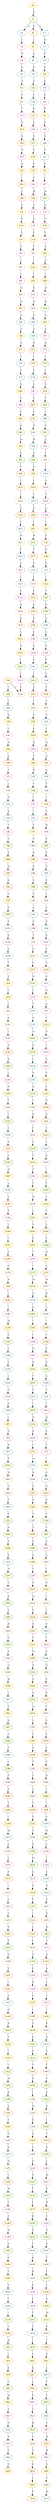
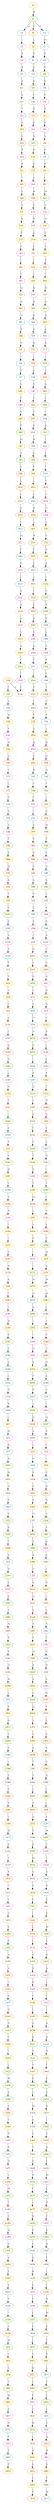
node "S13": color darkorange -> teal
